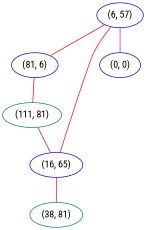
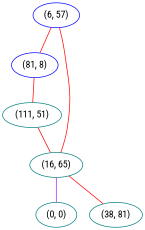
edge "(6, 57)" -- "(0, 0)": now "(16, 65)" -- "(0, 0)"
node "(81, 6)": label "(81, 6)" -> "(81, 8)"
node "(0, 0)": color blue -> teal
node "(111, 81)": label "(111, 81)" -> "(111, 51)"
node "(16, 65)": color blue -> teal
